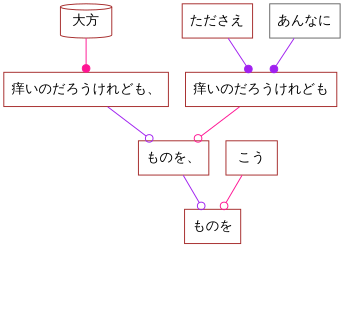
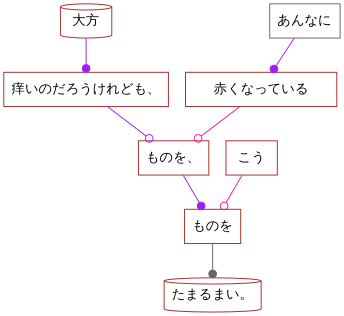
node "たださえ": removed
edge "大方" -> "痒いのだろうけれども、": color deeppink -> purple
node "痒いのだろうけれども": label "痒いのだろうけれども" -> "赤くなっている"
edge "ものを、" -> "ものを": arrowhead odot -> dot
node "たまるまい。": added
